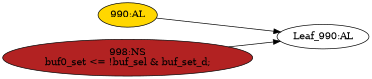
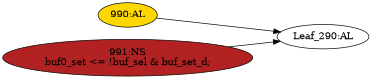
node "Leaf_990:AL": label "Leaf_990:AL" -> "Leaf_290:AL"
node "998:NS buf0_set <= !buf_sel & buf_set_d;": label "998:NS buf0_set <= !buf_sel & buf_set_d;" -> "991:NS buf0_set <= !buf_sel & buf_set_d;"
